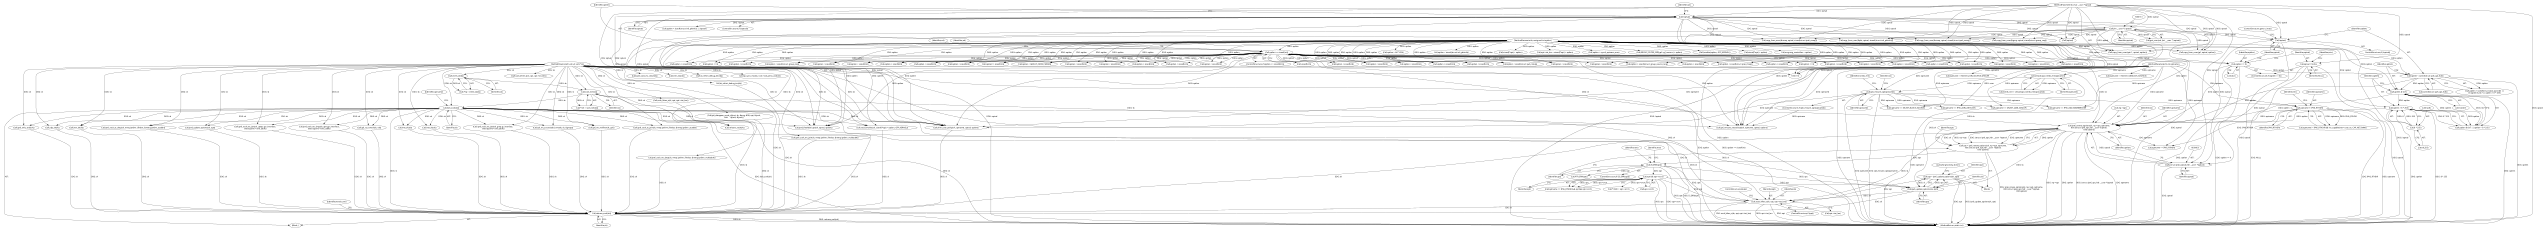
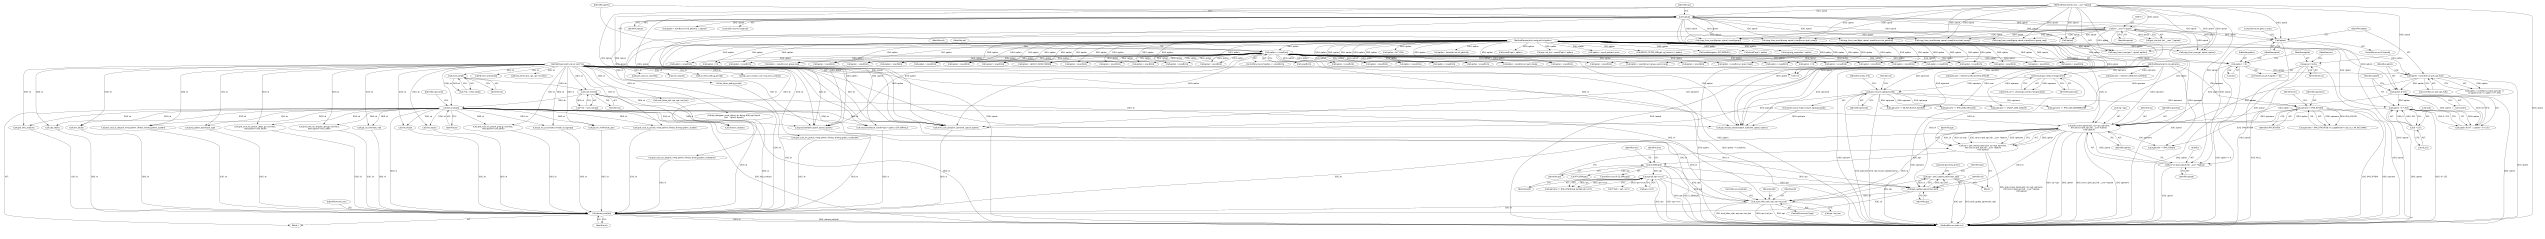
node "(Call,copy_from_user(&greqs, optval, sizeof(greqs)))": added
edge "(MethodParameterIn,int optname)" -> "1000114": removed, label "AST:"
node "(Call,fl6_free_socklist(sk))": added
